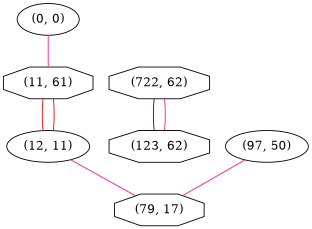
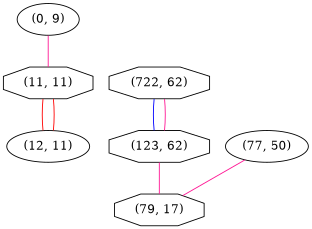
node "(0, 0)": label "(0, 0)" -> "(0, 9)"
node "(11, 61)": label "(11, 61)" -> "(11, 11)"
node "(97, 50)": label "(97, 50)" -> "(77, 50)"
edge "(12, 11)" -- "(79, 17)": now "(123, 62)" -- "(79, 17)"
